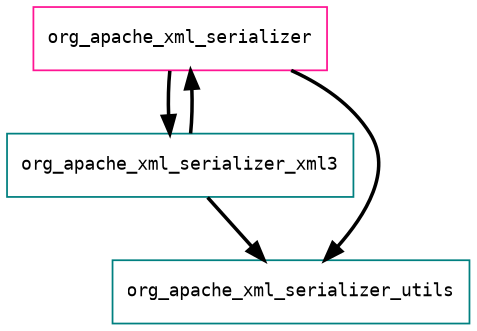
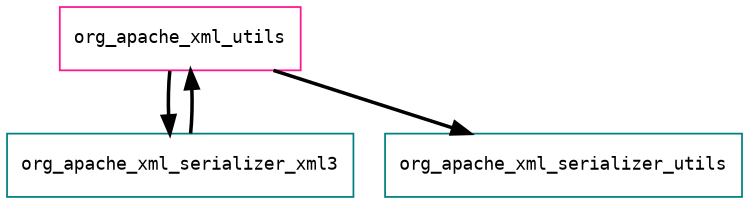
node "org_apache_xml_serializer": label "org_apache_xml_serializer" -> "org_apache_xml_utils"
edge "org_apache_xml_serializer_xml3" -> "org_apache_xml_serializer_utils": removed
